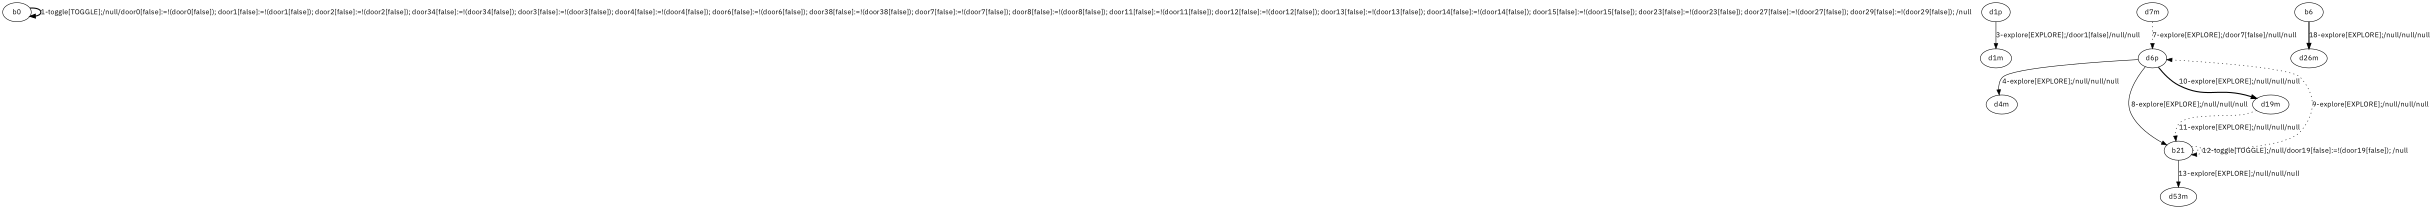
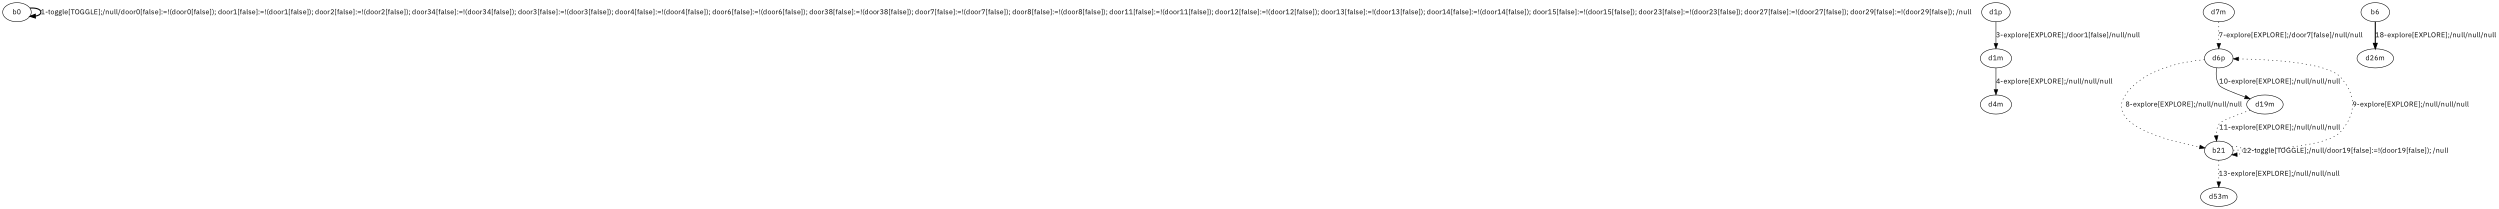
edge "d6p" -> "d4m": now "d1m" -> "d4m"
edge "d6p" -> "d19m": style bold -> solid
edge "d6p" -> "b21": style solid -> dotted
edge "b21" -> "d53m": style solid -> dotted
